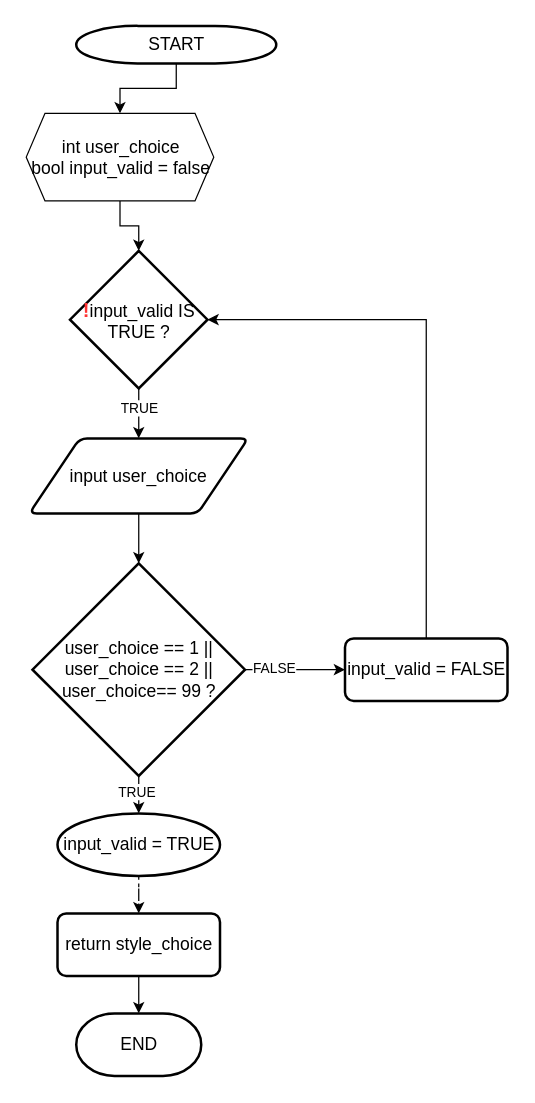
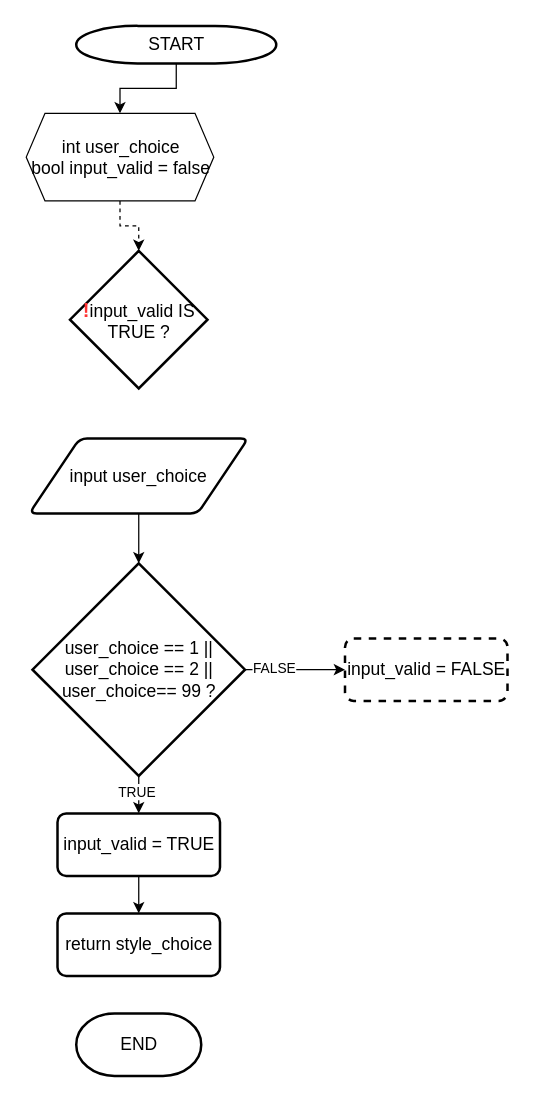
edge "int user_choice bool input_valid = false" -> "!input_valid IS TRUE ?": style solid -> dashed
edge "input_valid = FALSE" -> "!input_valid IS TRUE ?": removed
edge "!input_valid IS TRUE ?" -> "input user_choice": removed, label "TRUE"
node "input_valid = FALSE": style solid -> dashed
node "input_valid = TRUE": shape ellipse -> rounded rectangle
edge "input_valid = TRUE" -> "return style_choice": style dashed -> solid
edge "return style_choice" -> "END": removed
